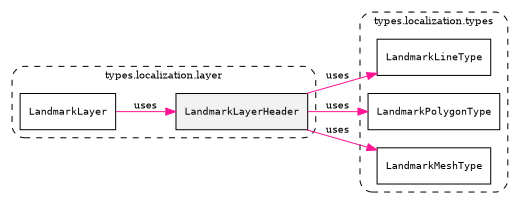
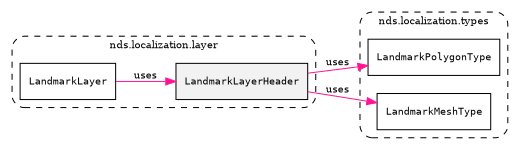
cluster "types.localization.types": label "types.localization.types" -> "nds.localization.types"
node "LandmarkLineType": removed
cluster "types.localization.layer": label "types.localization.layer" -> "nds.localization.layer"
